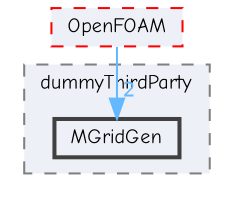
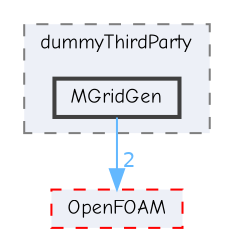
edge "OpenFOAM" -> "MGridGen": reversed
